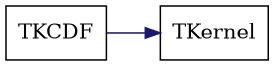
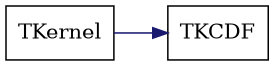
edge "TKCDF" -> "TKernel": reversed
